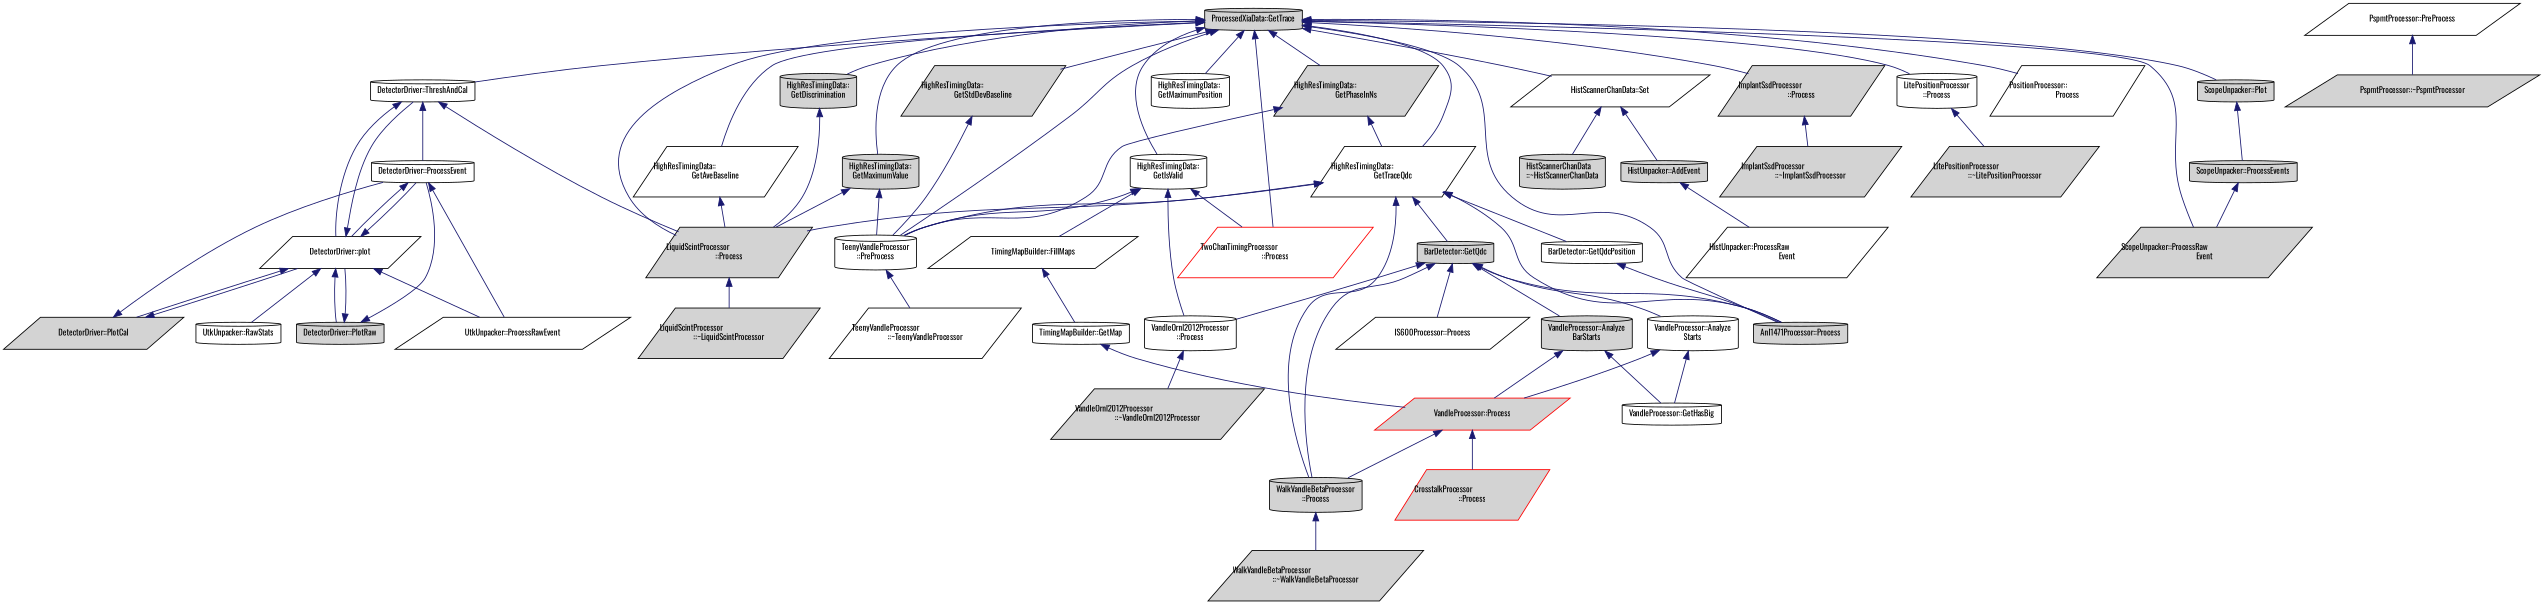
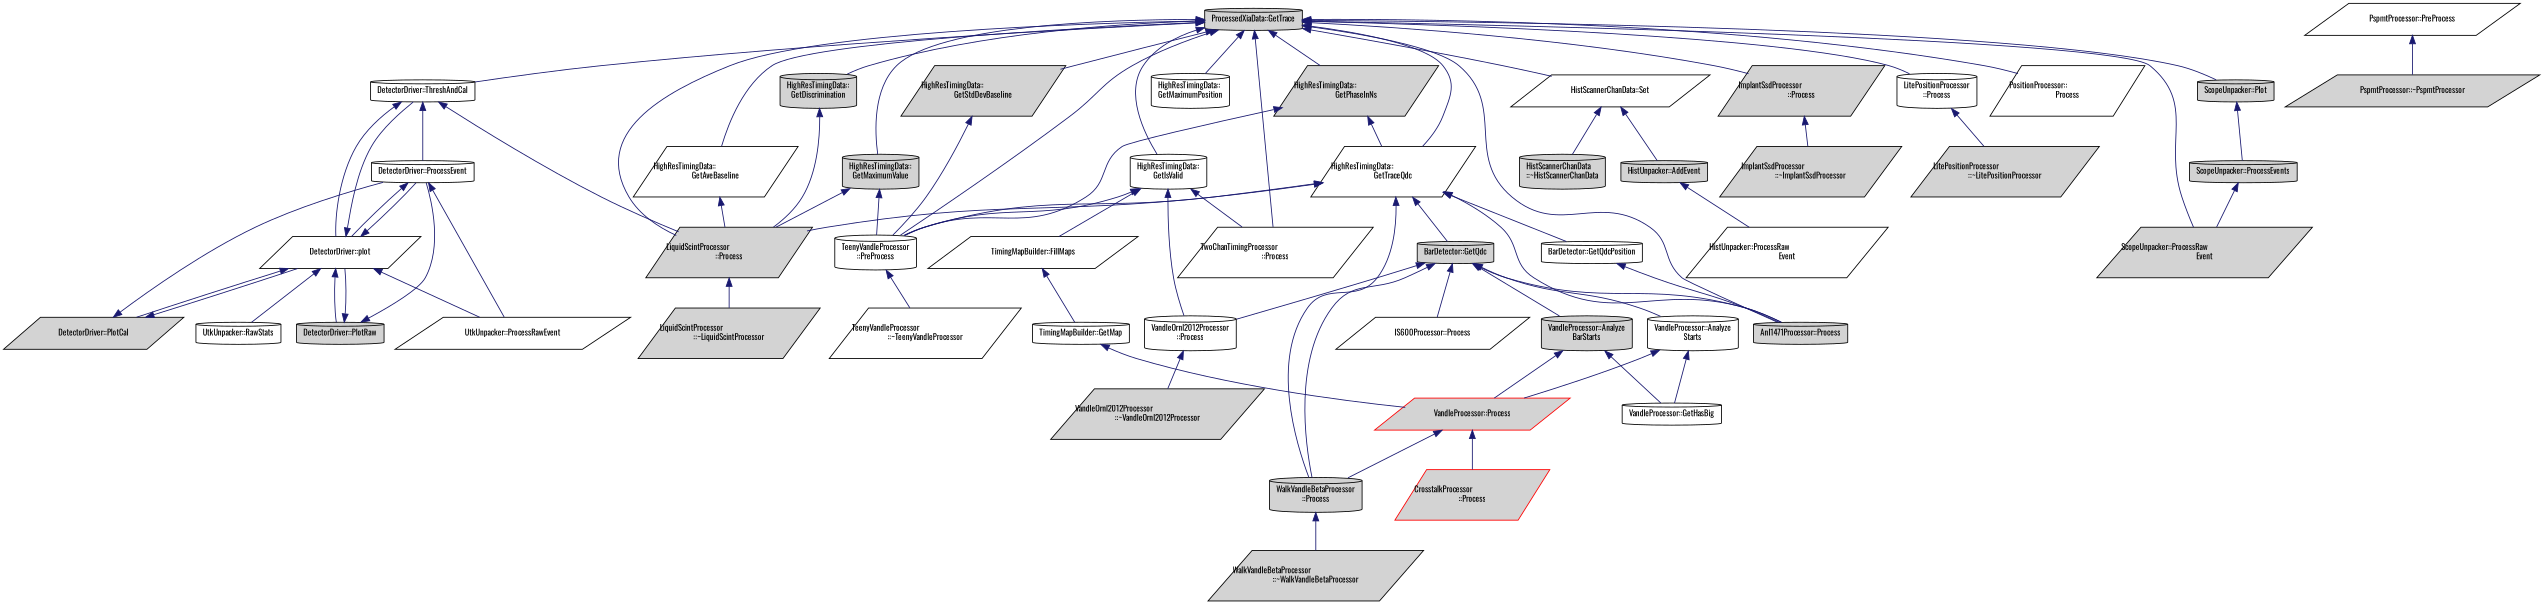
node "TwoChanTimingProcessor ::Process": color red -> black
